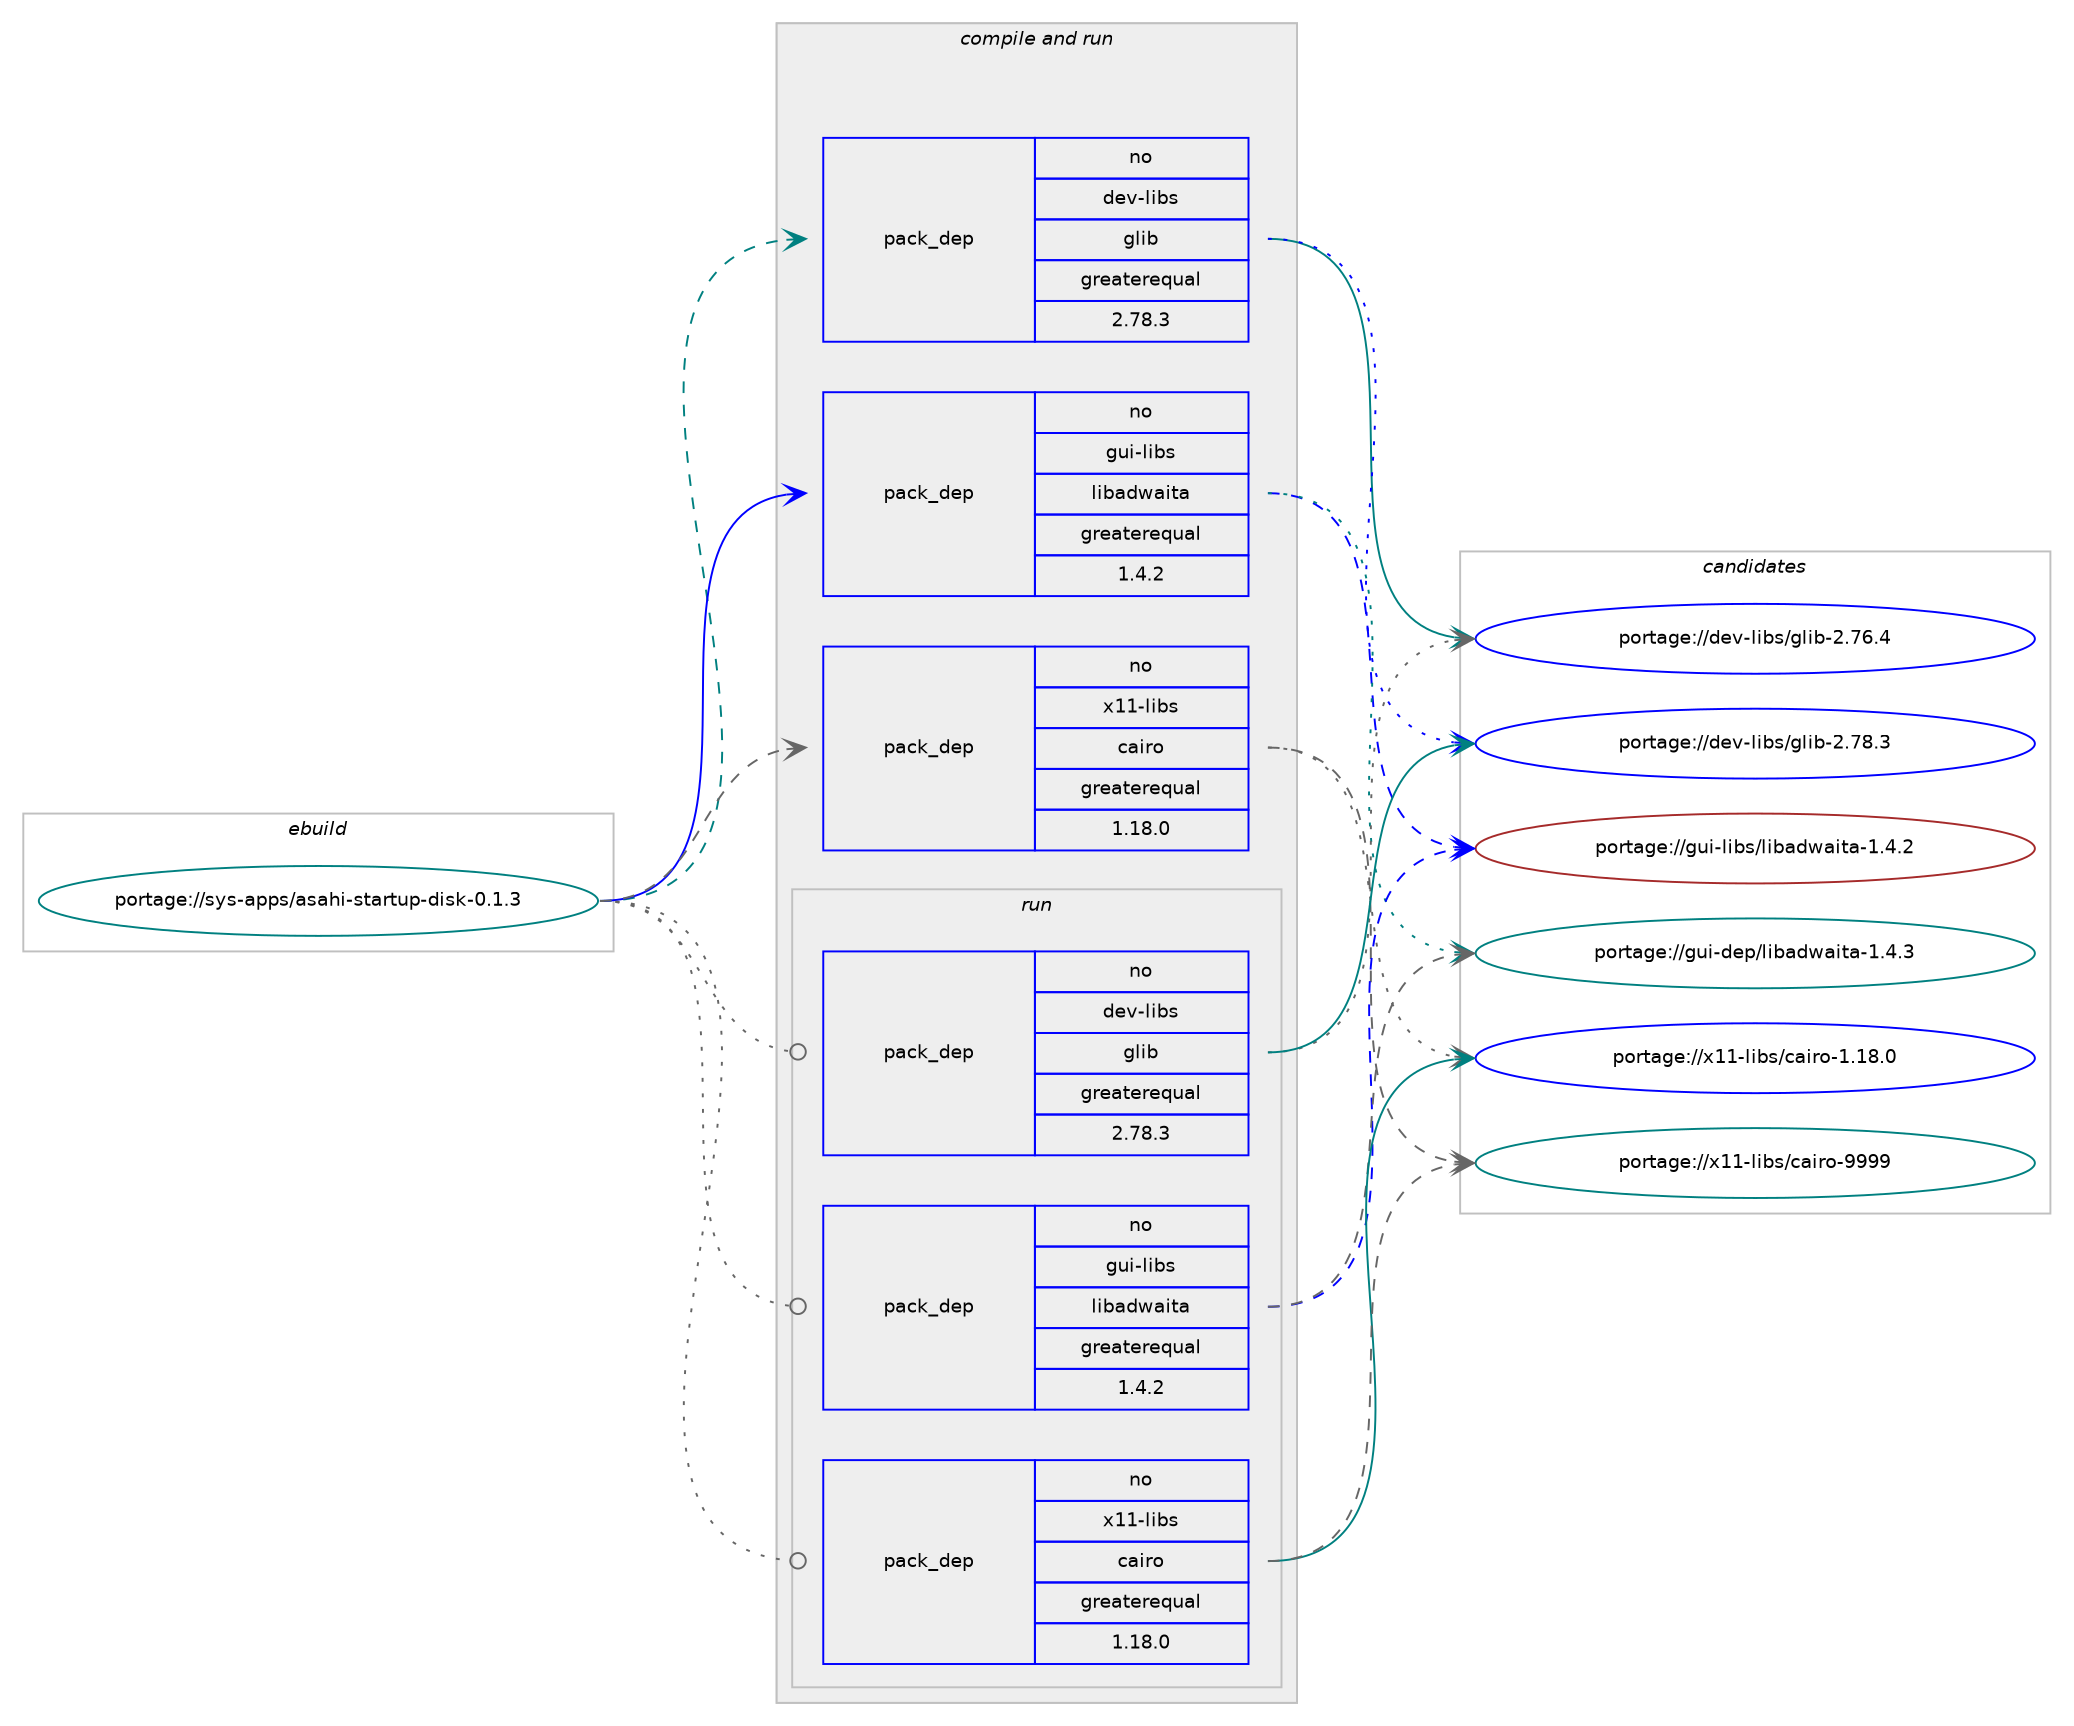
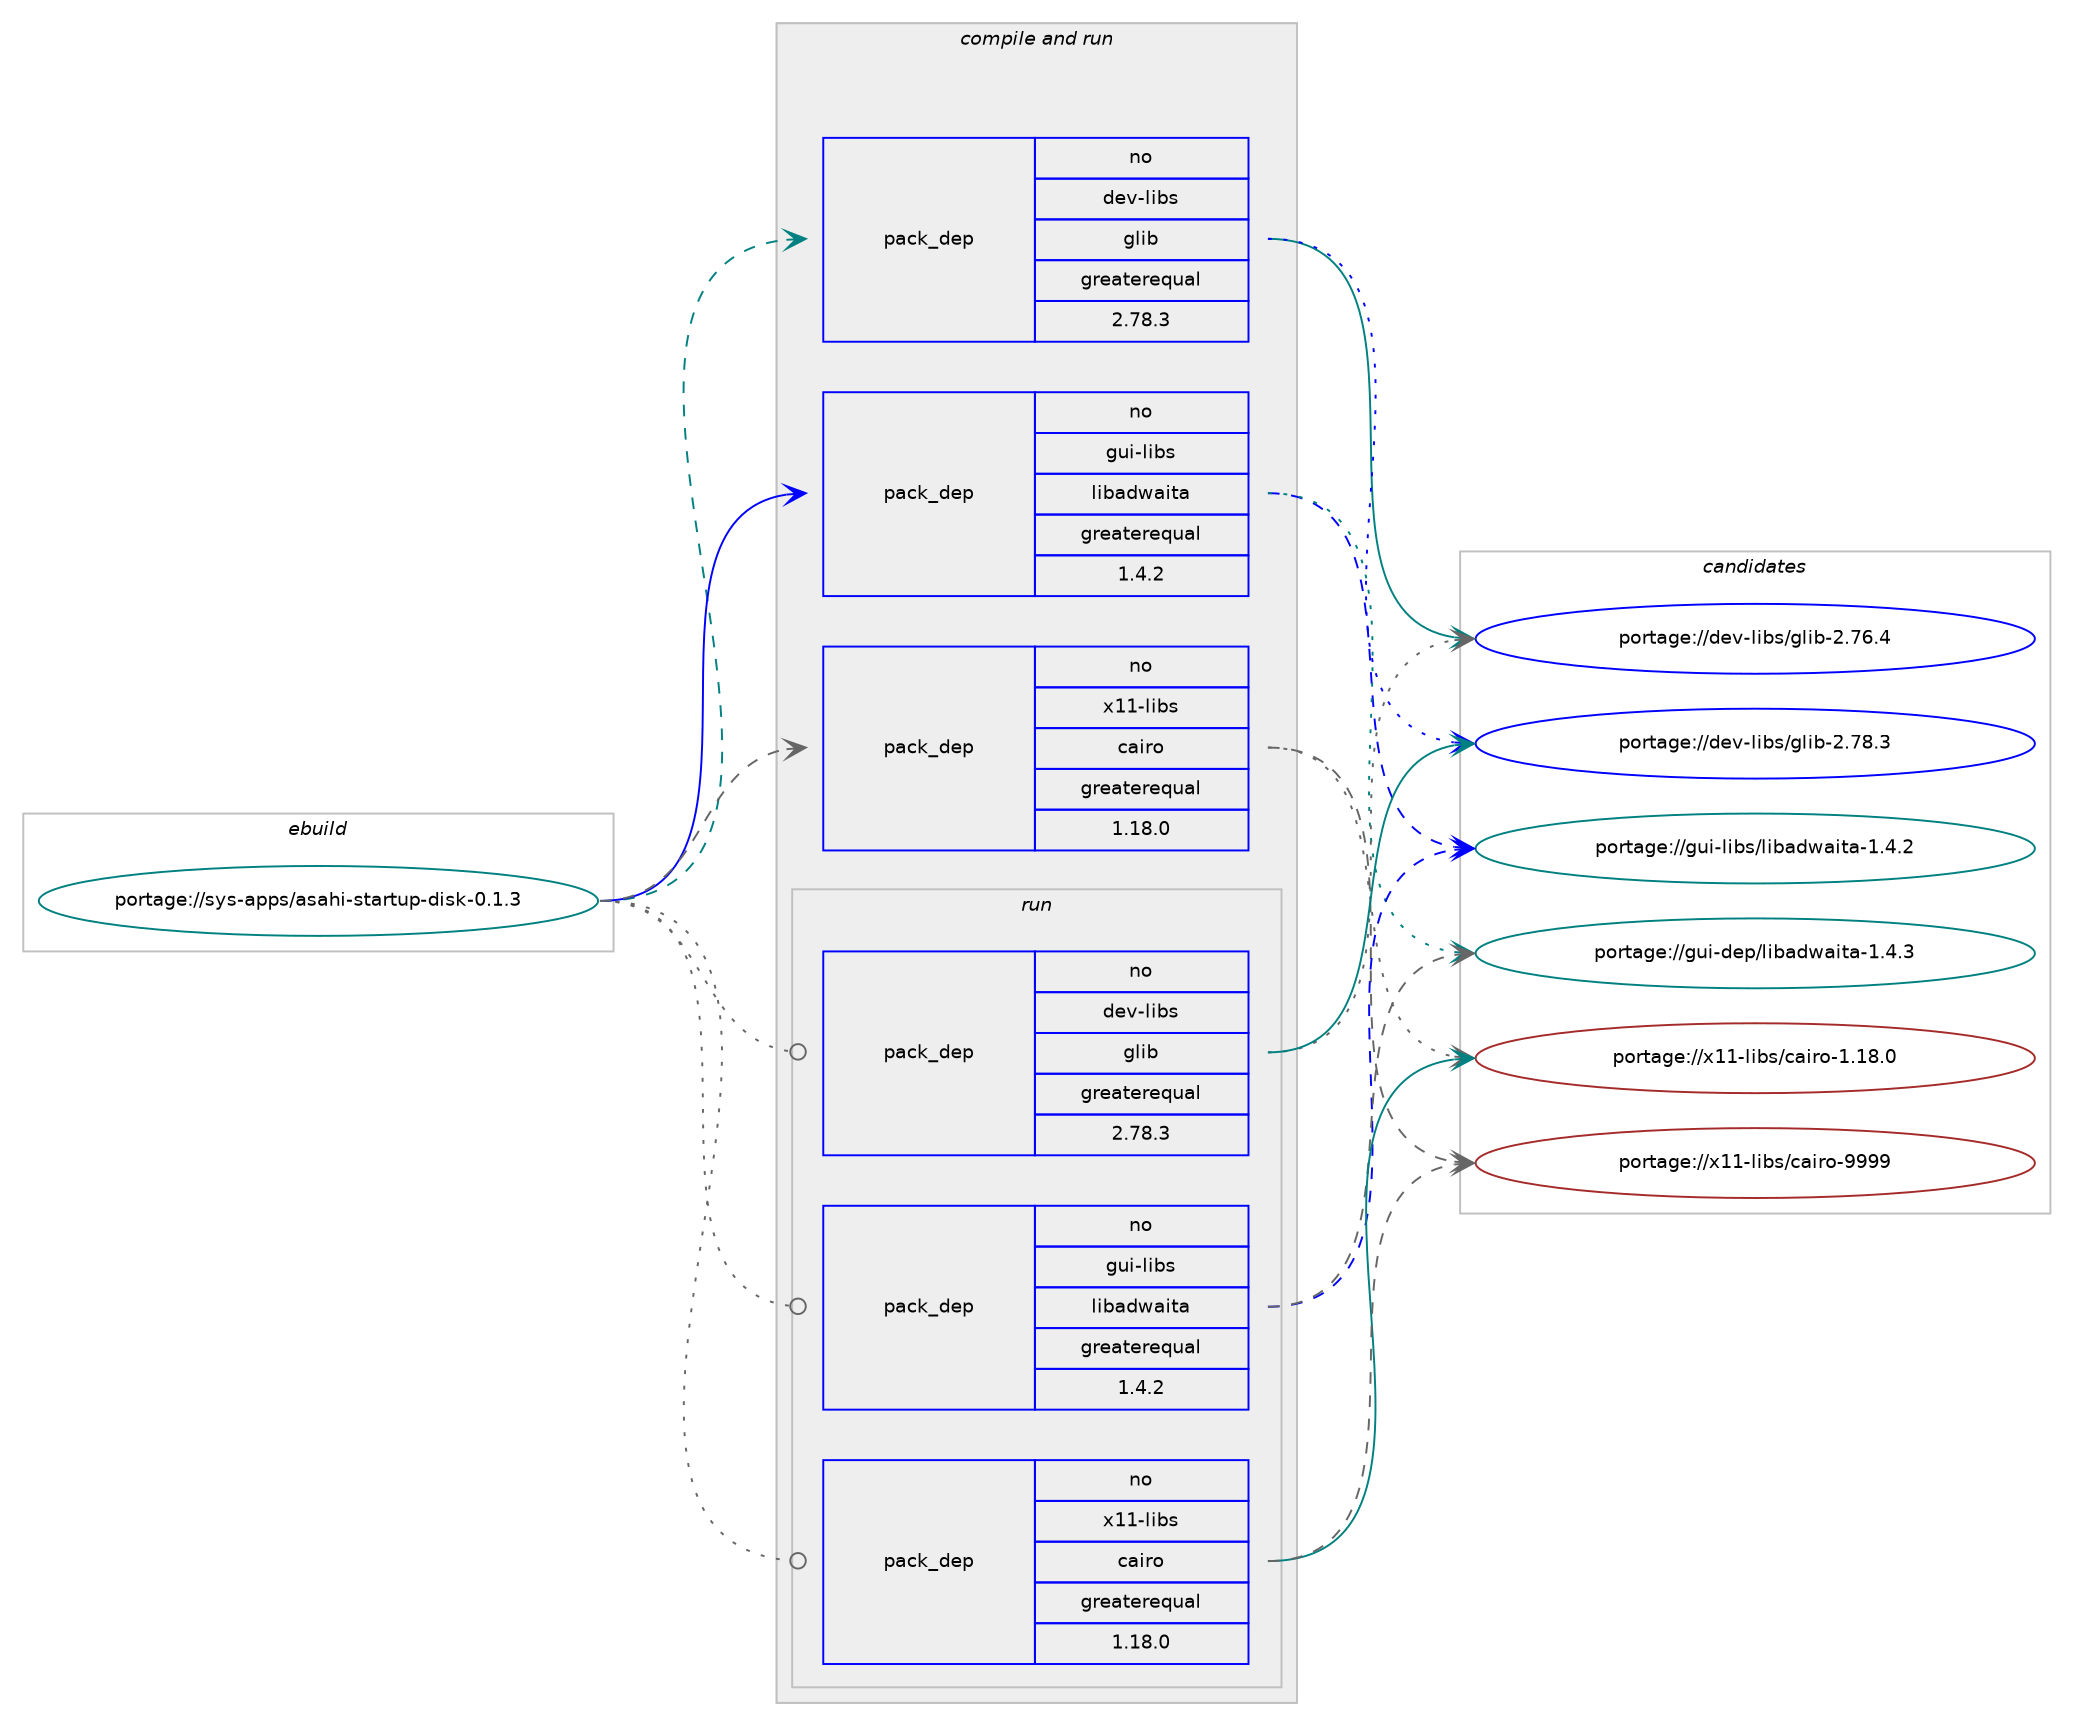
node "portage://gui-libs/libadwaita-1.4.2": color brown -> teal
node "portage://x11-libs/cairo-1.18.0": color blue -> brown
node "portage://x11-libs/cairo-9999": color teal -> brown
